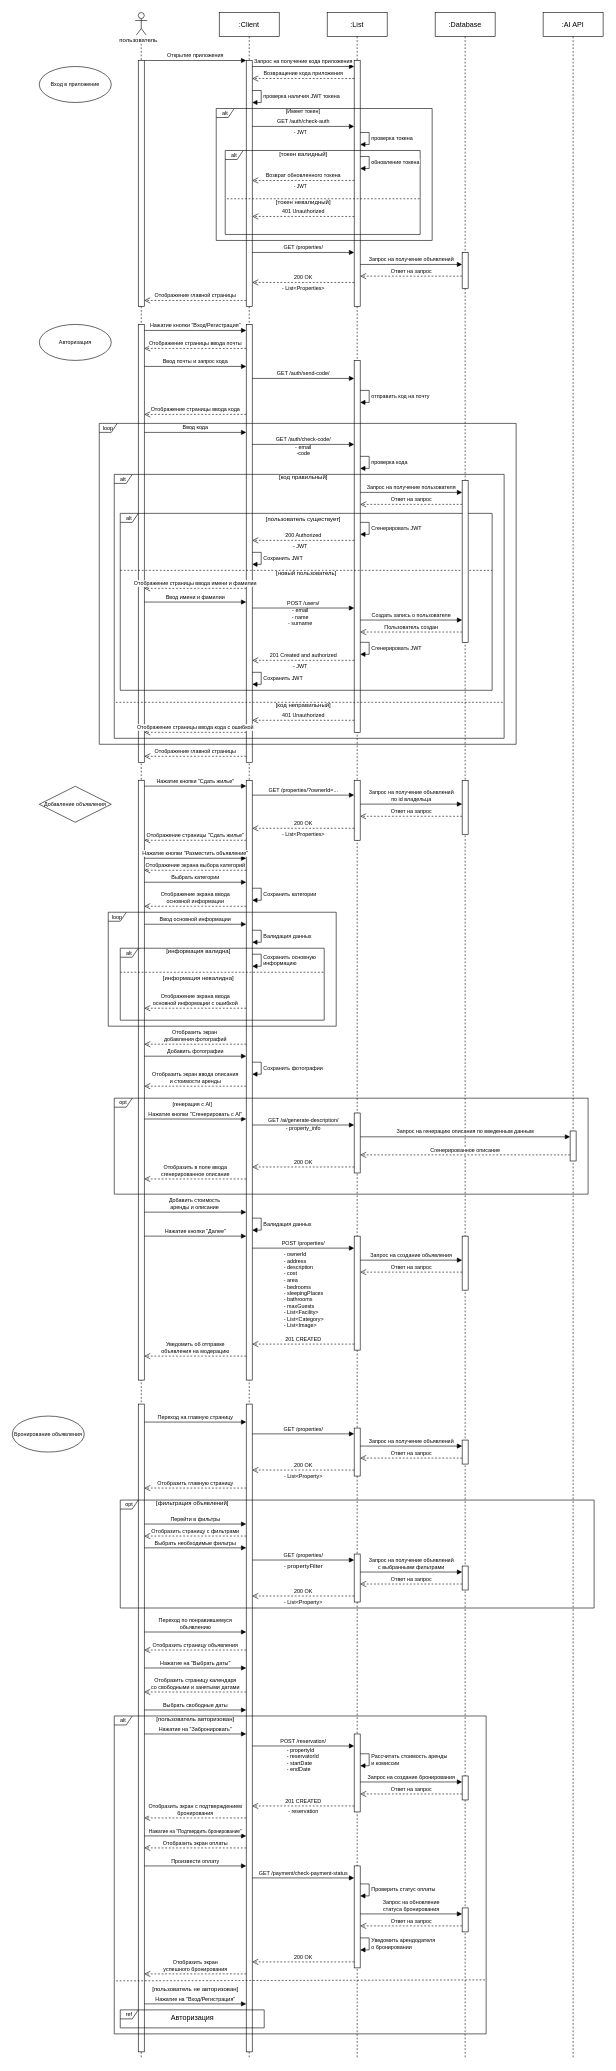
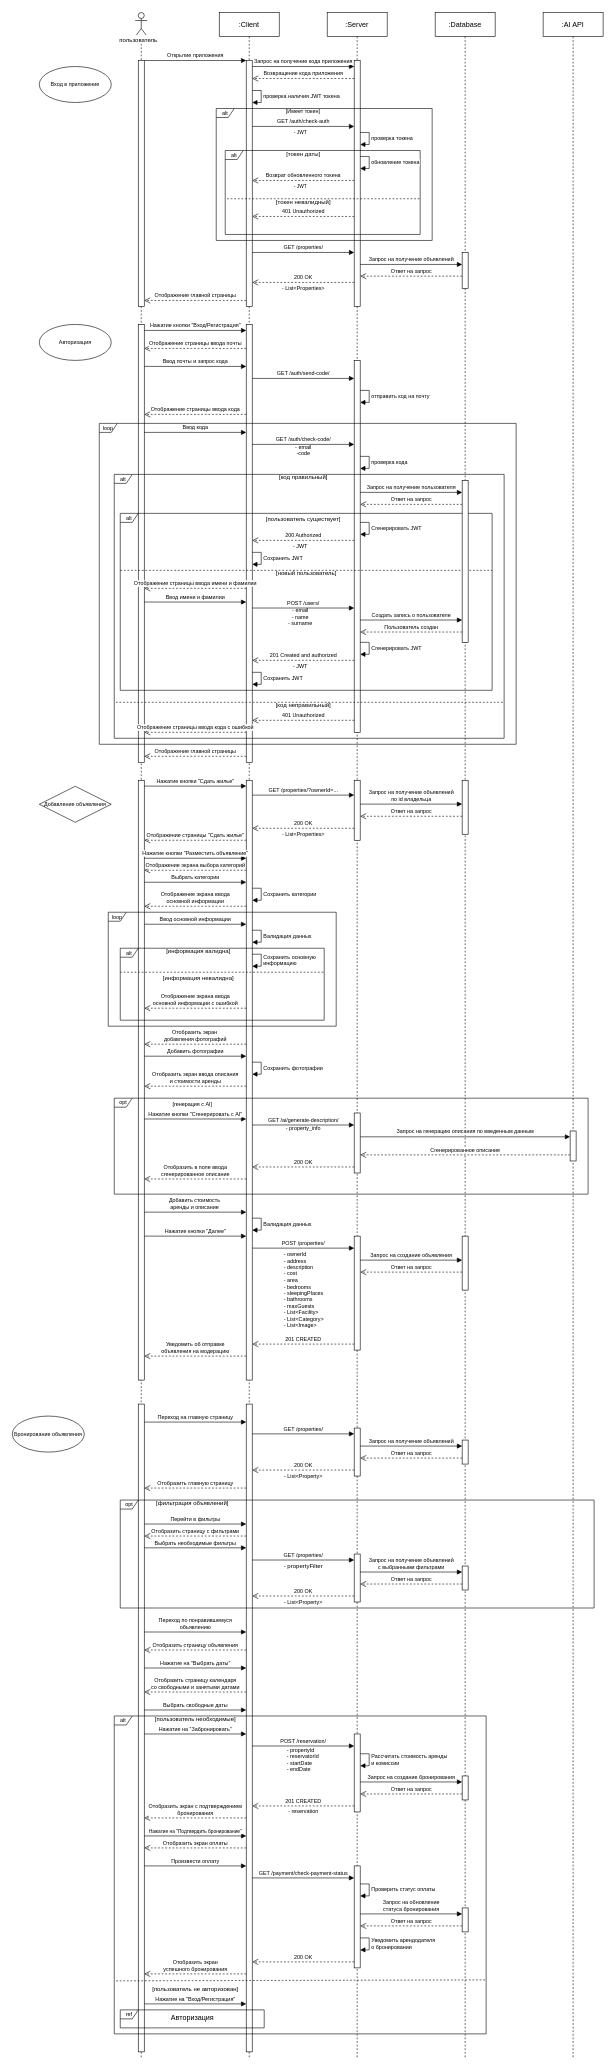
node ":List": label ":List" -> ":Server"
node "[токен валидный]": label "[токен валидный]" -> "[токен даты]"
node "[пользователь авторизован]": label "[пользователь авторизован]" -> "[пользователь необходимые]"
